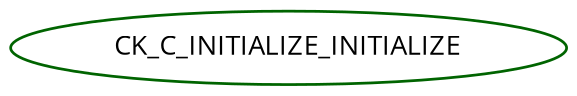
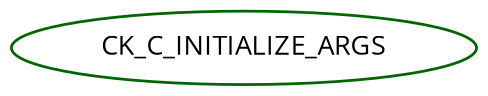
node "CK_C_INITIALIZE_INITIALIZE": label "CK_C_INITIALIZE_INITIALIZE" -> "CK_C_INITIALIZE_ARGS"
